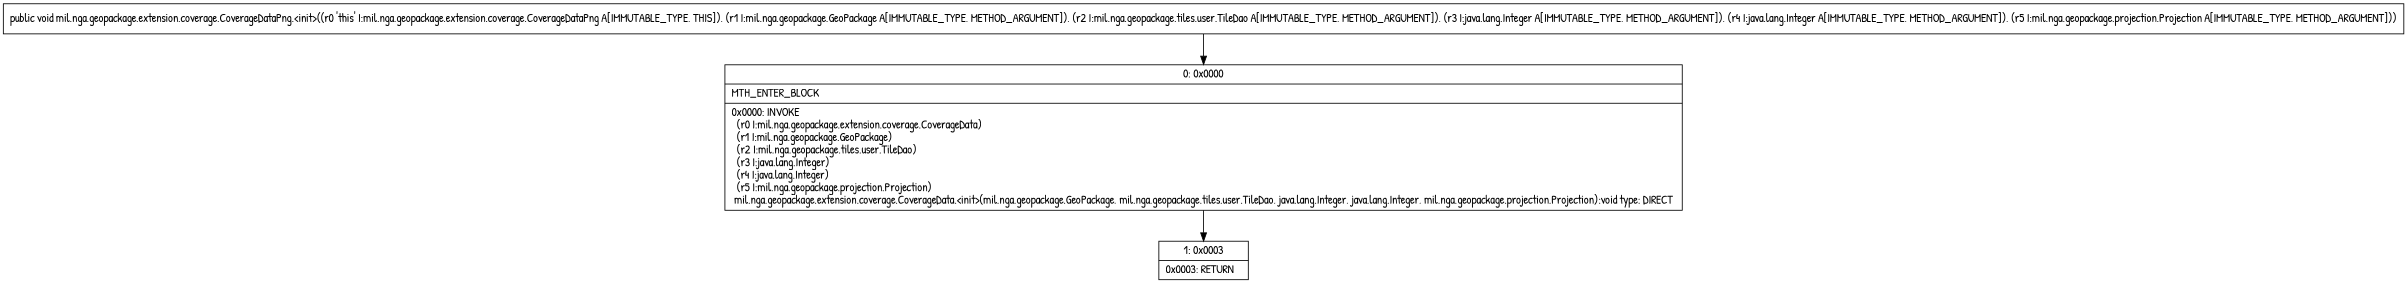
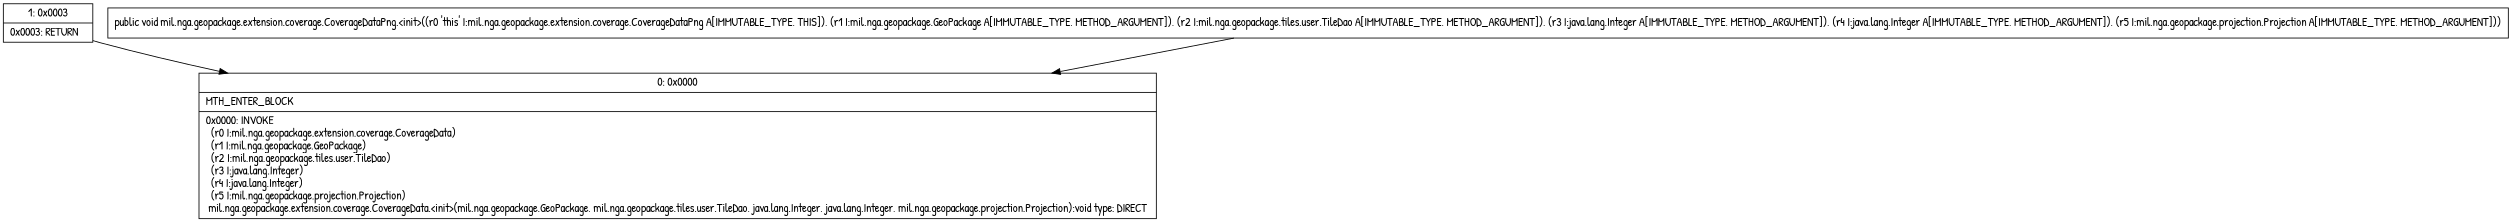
edge "0: 0x0000" -> "1: 0x0003": reversed
